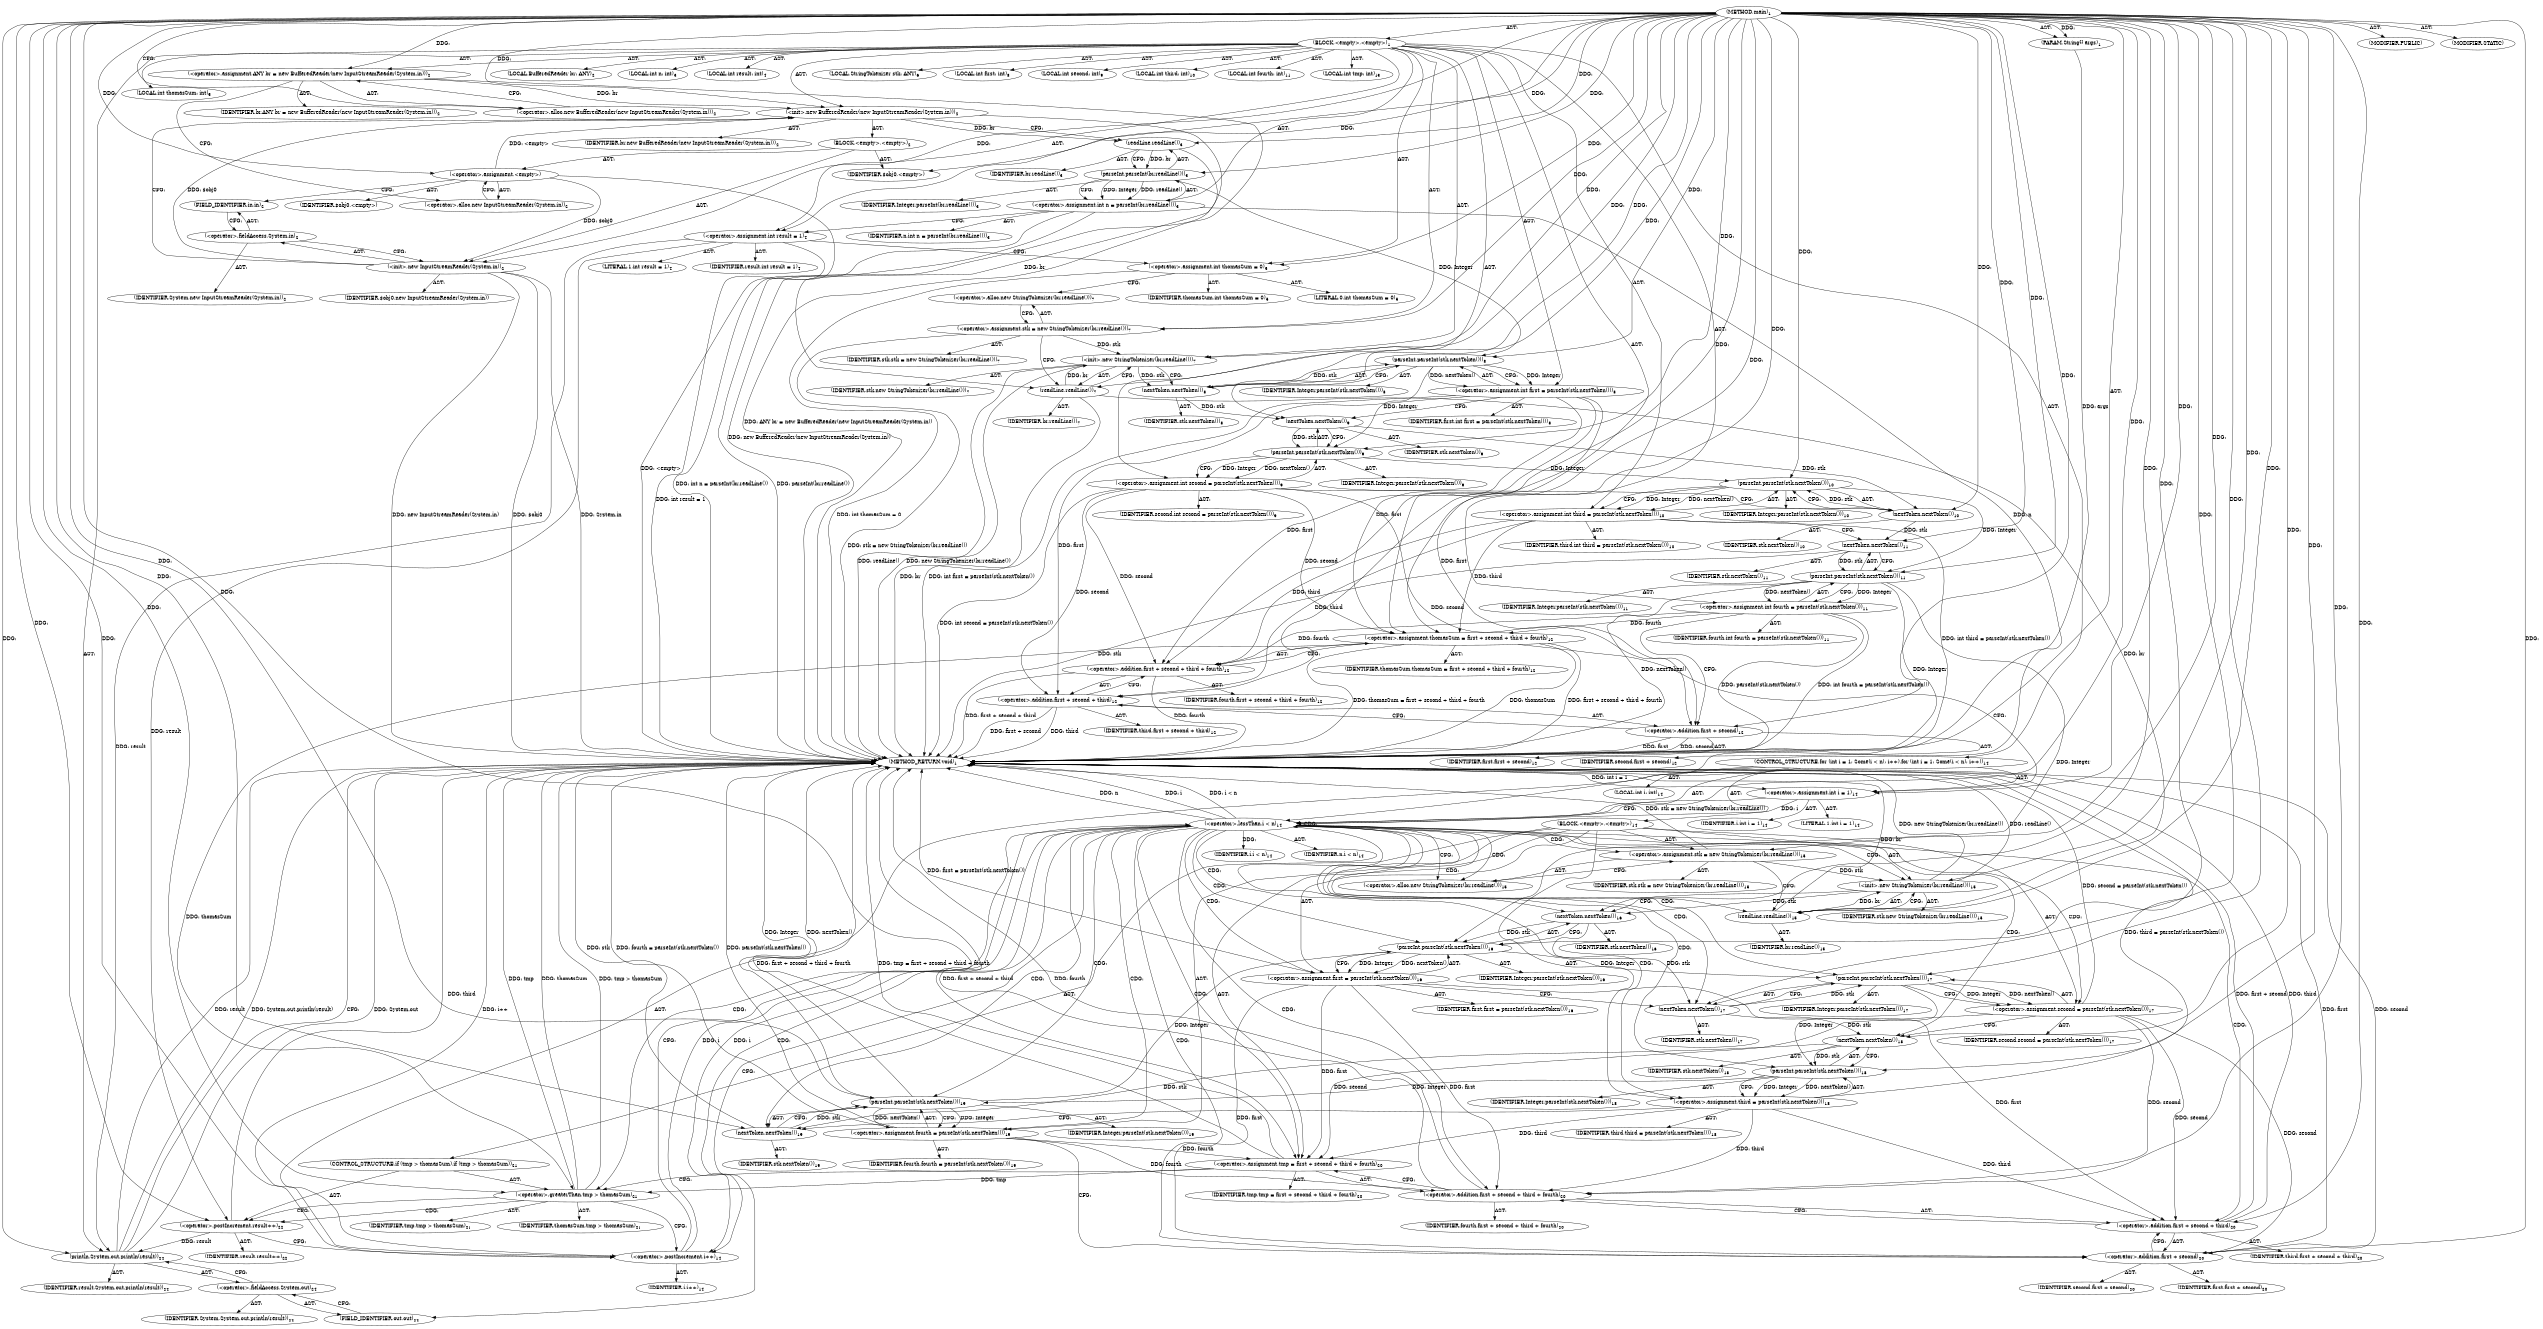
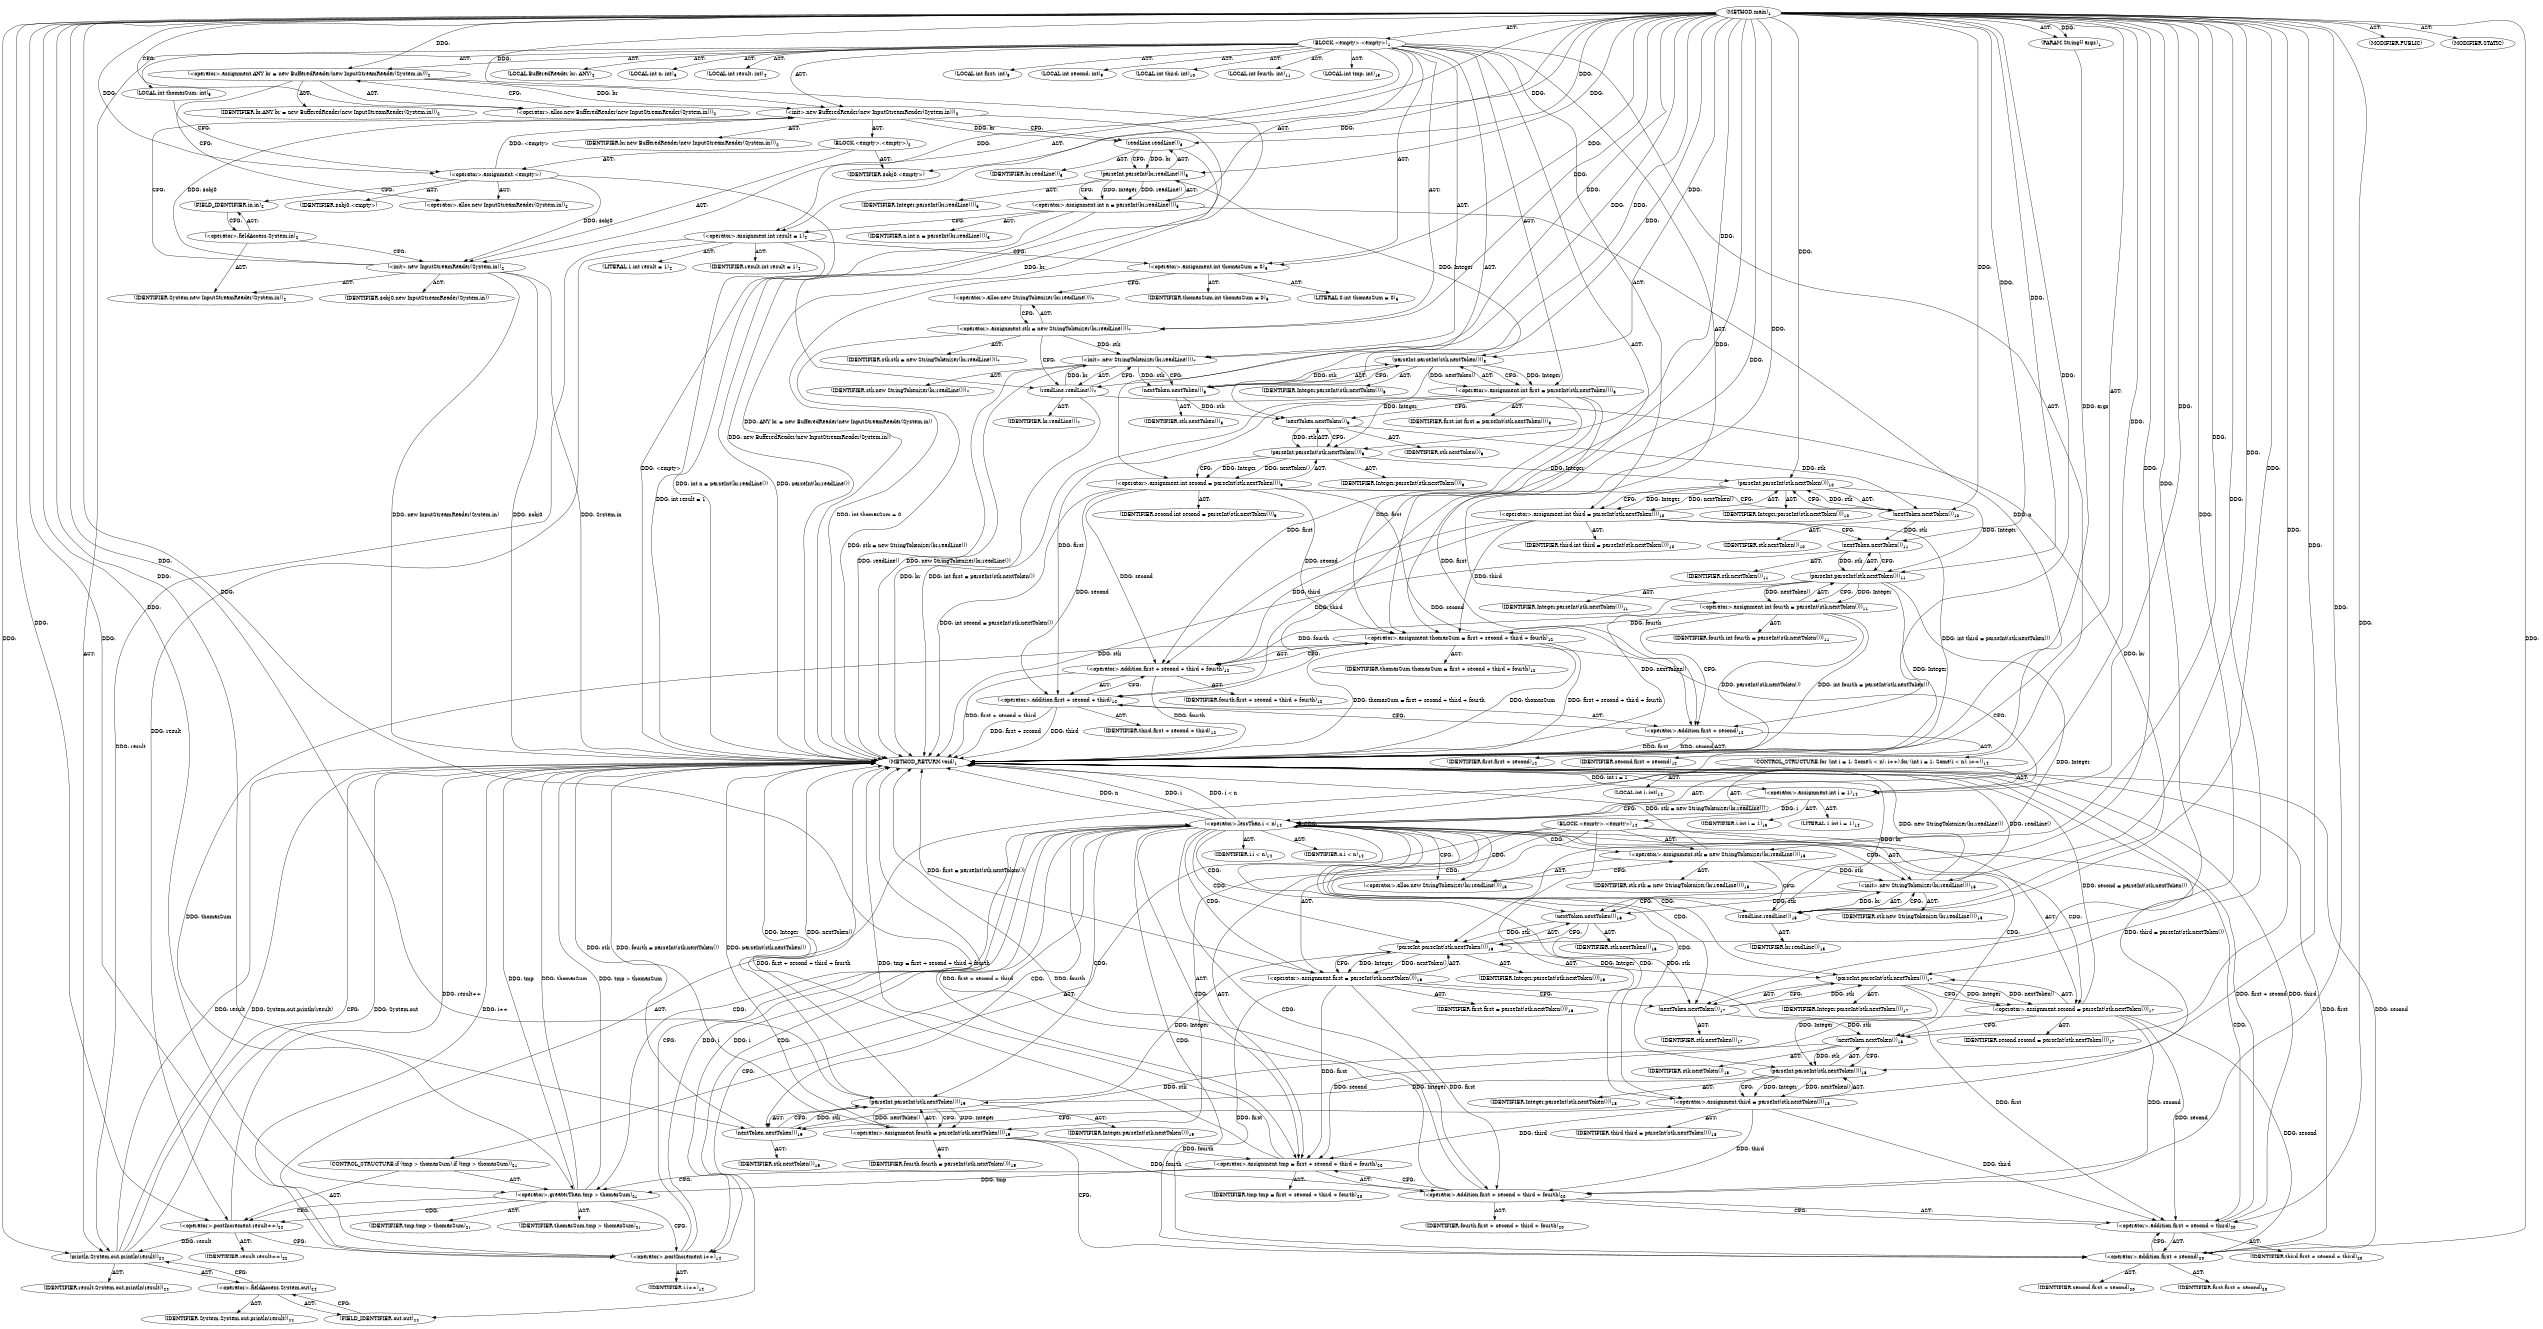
node "(LOCAL,StringTokenizer stk: ANY)": removed
edge "(<operator>.alloc,new InputStreamReader(System.in))" -> "(<operator>.assignment,<empty>)": now "(LOCAL,int thomasSum: int)" -> "(<operator>.assignment,<empty>)"
edge "(<init>,new InputStreamReader(System.in))" -> "(<operator>.fieldAccess,System.in)": now "(<init>,new InputStreamReader(System.in))" -> "(IDENTIFIER,System,new InputStreamReader(System.in))"
node "(IDENTIFIER,i,int i = 1)": text "14" -> "13"
edge "(<operator>.lessThan,i < n)" -> "(IDENTIFIER,i,i < n)": label "DDG: " -> "AST: "
edge "(<operator>.postIncrement,result++)" -> "(METHOD_RETURN,void)": label "DDG: third" -> "DDG: result++"
edge "(<operator>.lessThan,i < n)" -> "(<operator>.assignment,fourth = parseInt(stk.nextToken()))": removed, label "CDG:"
